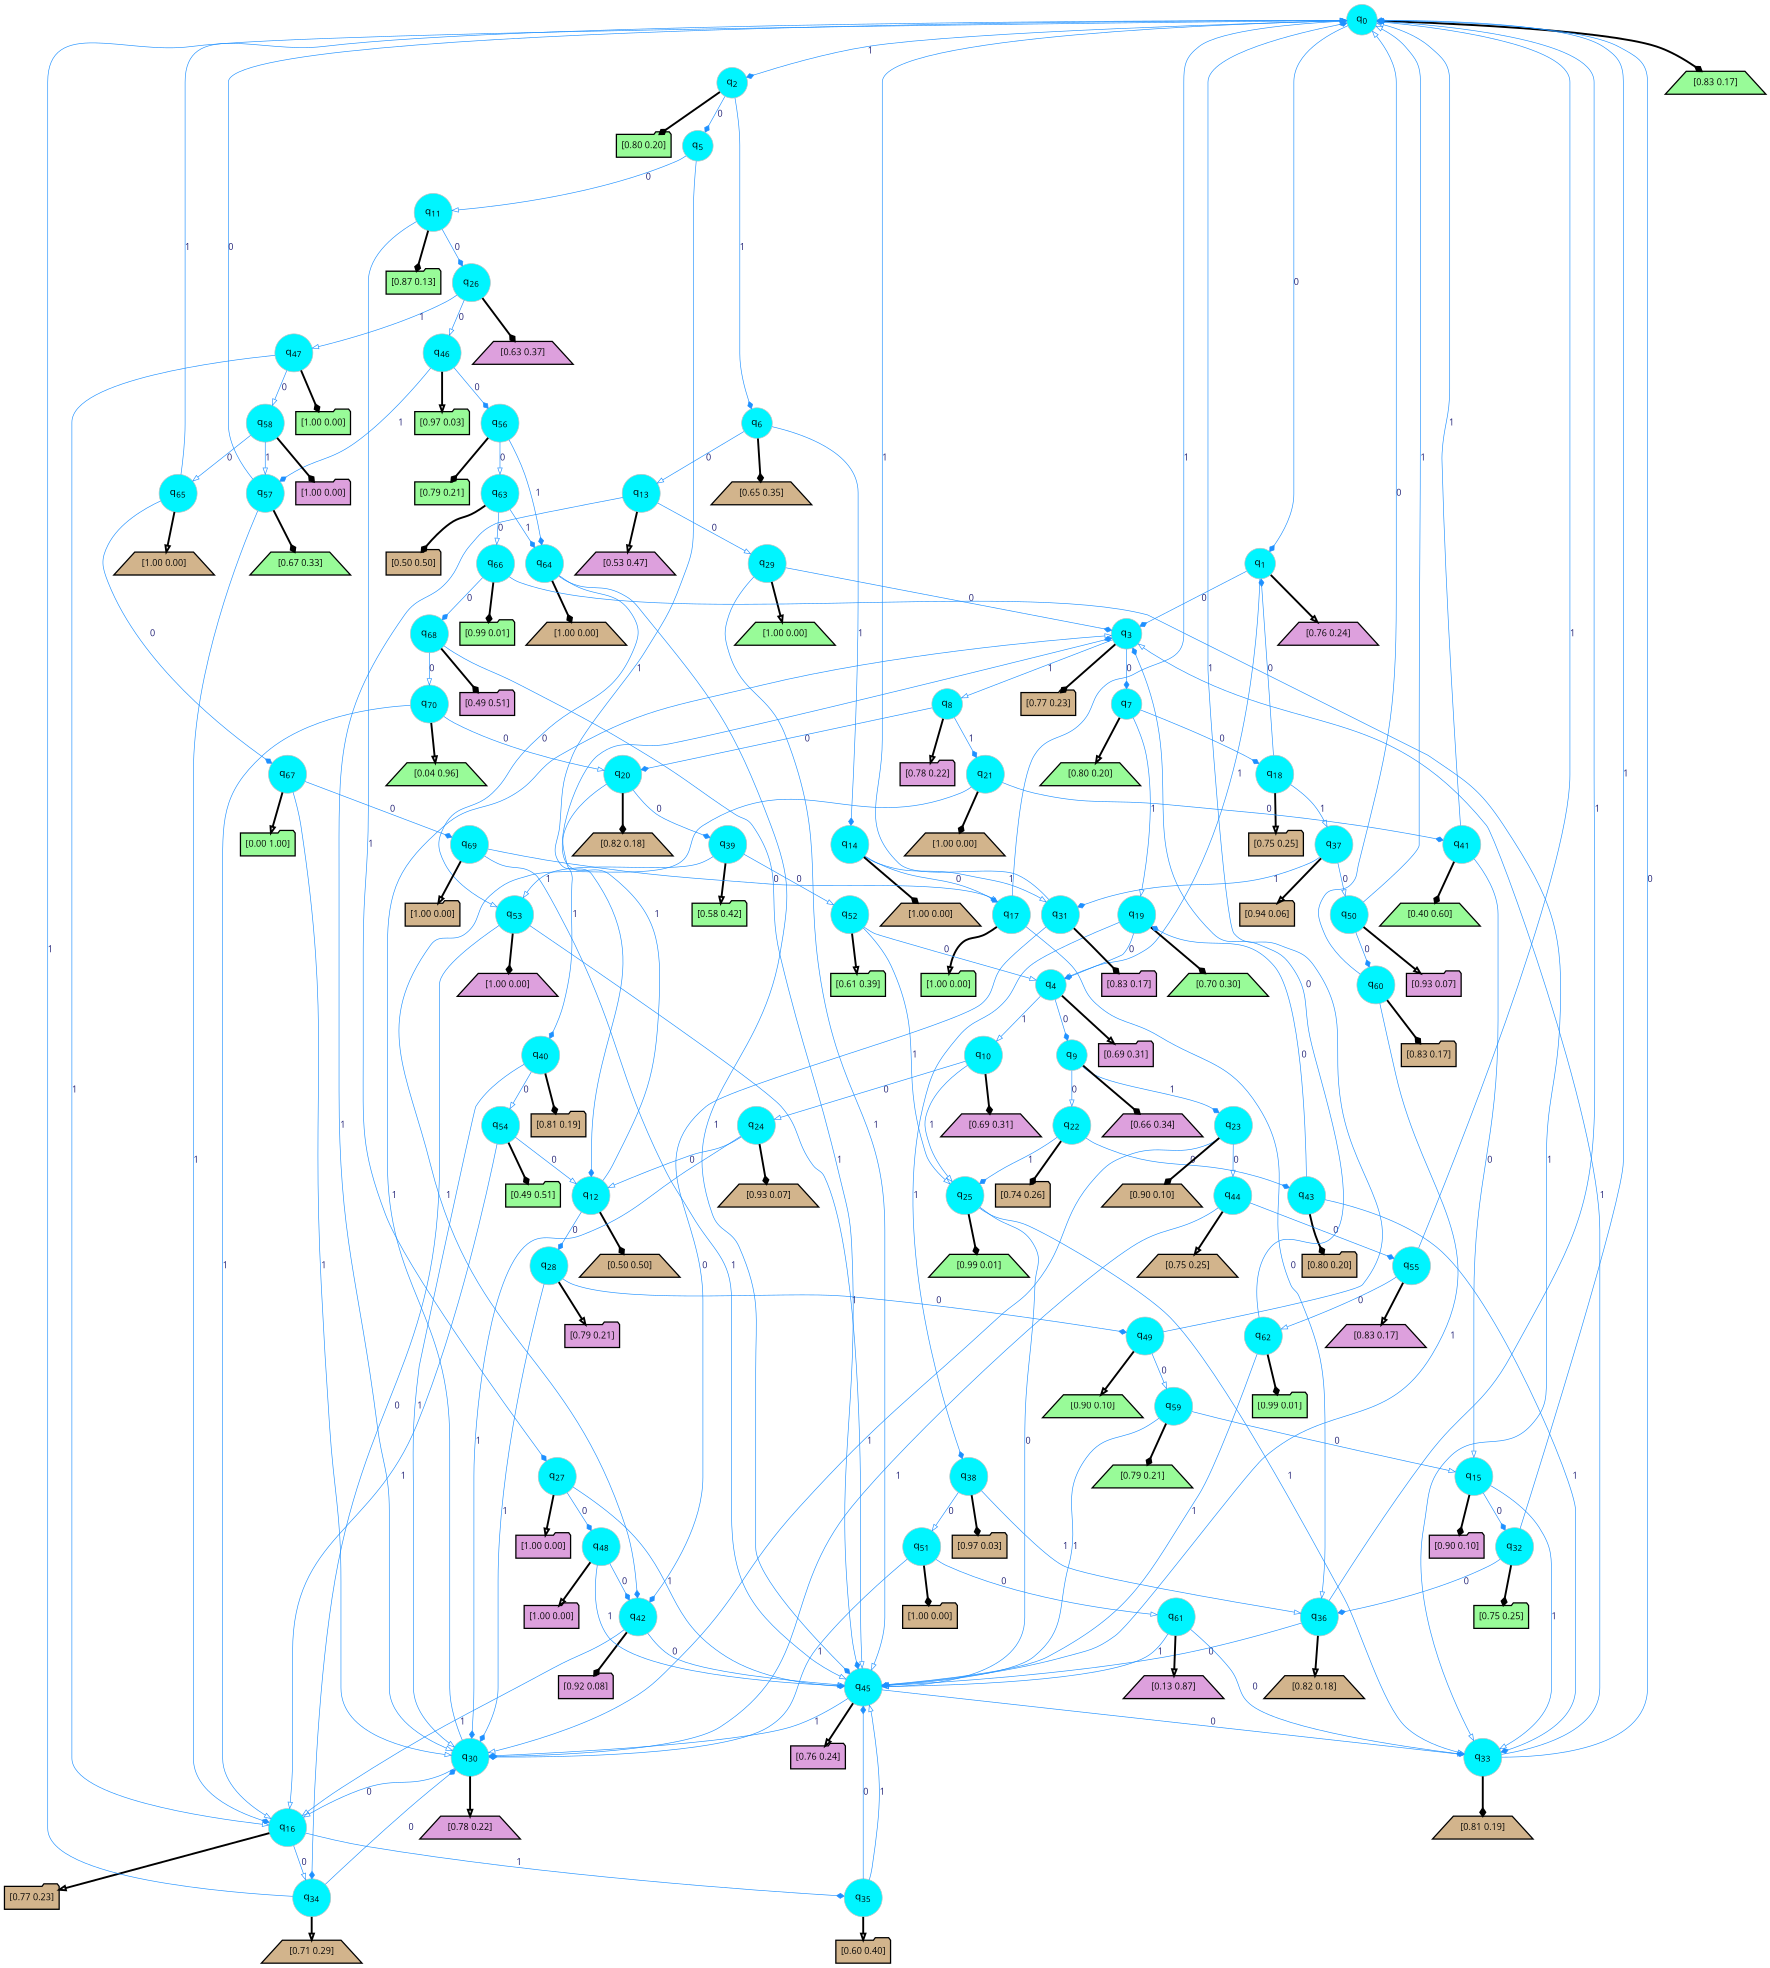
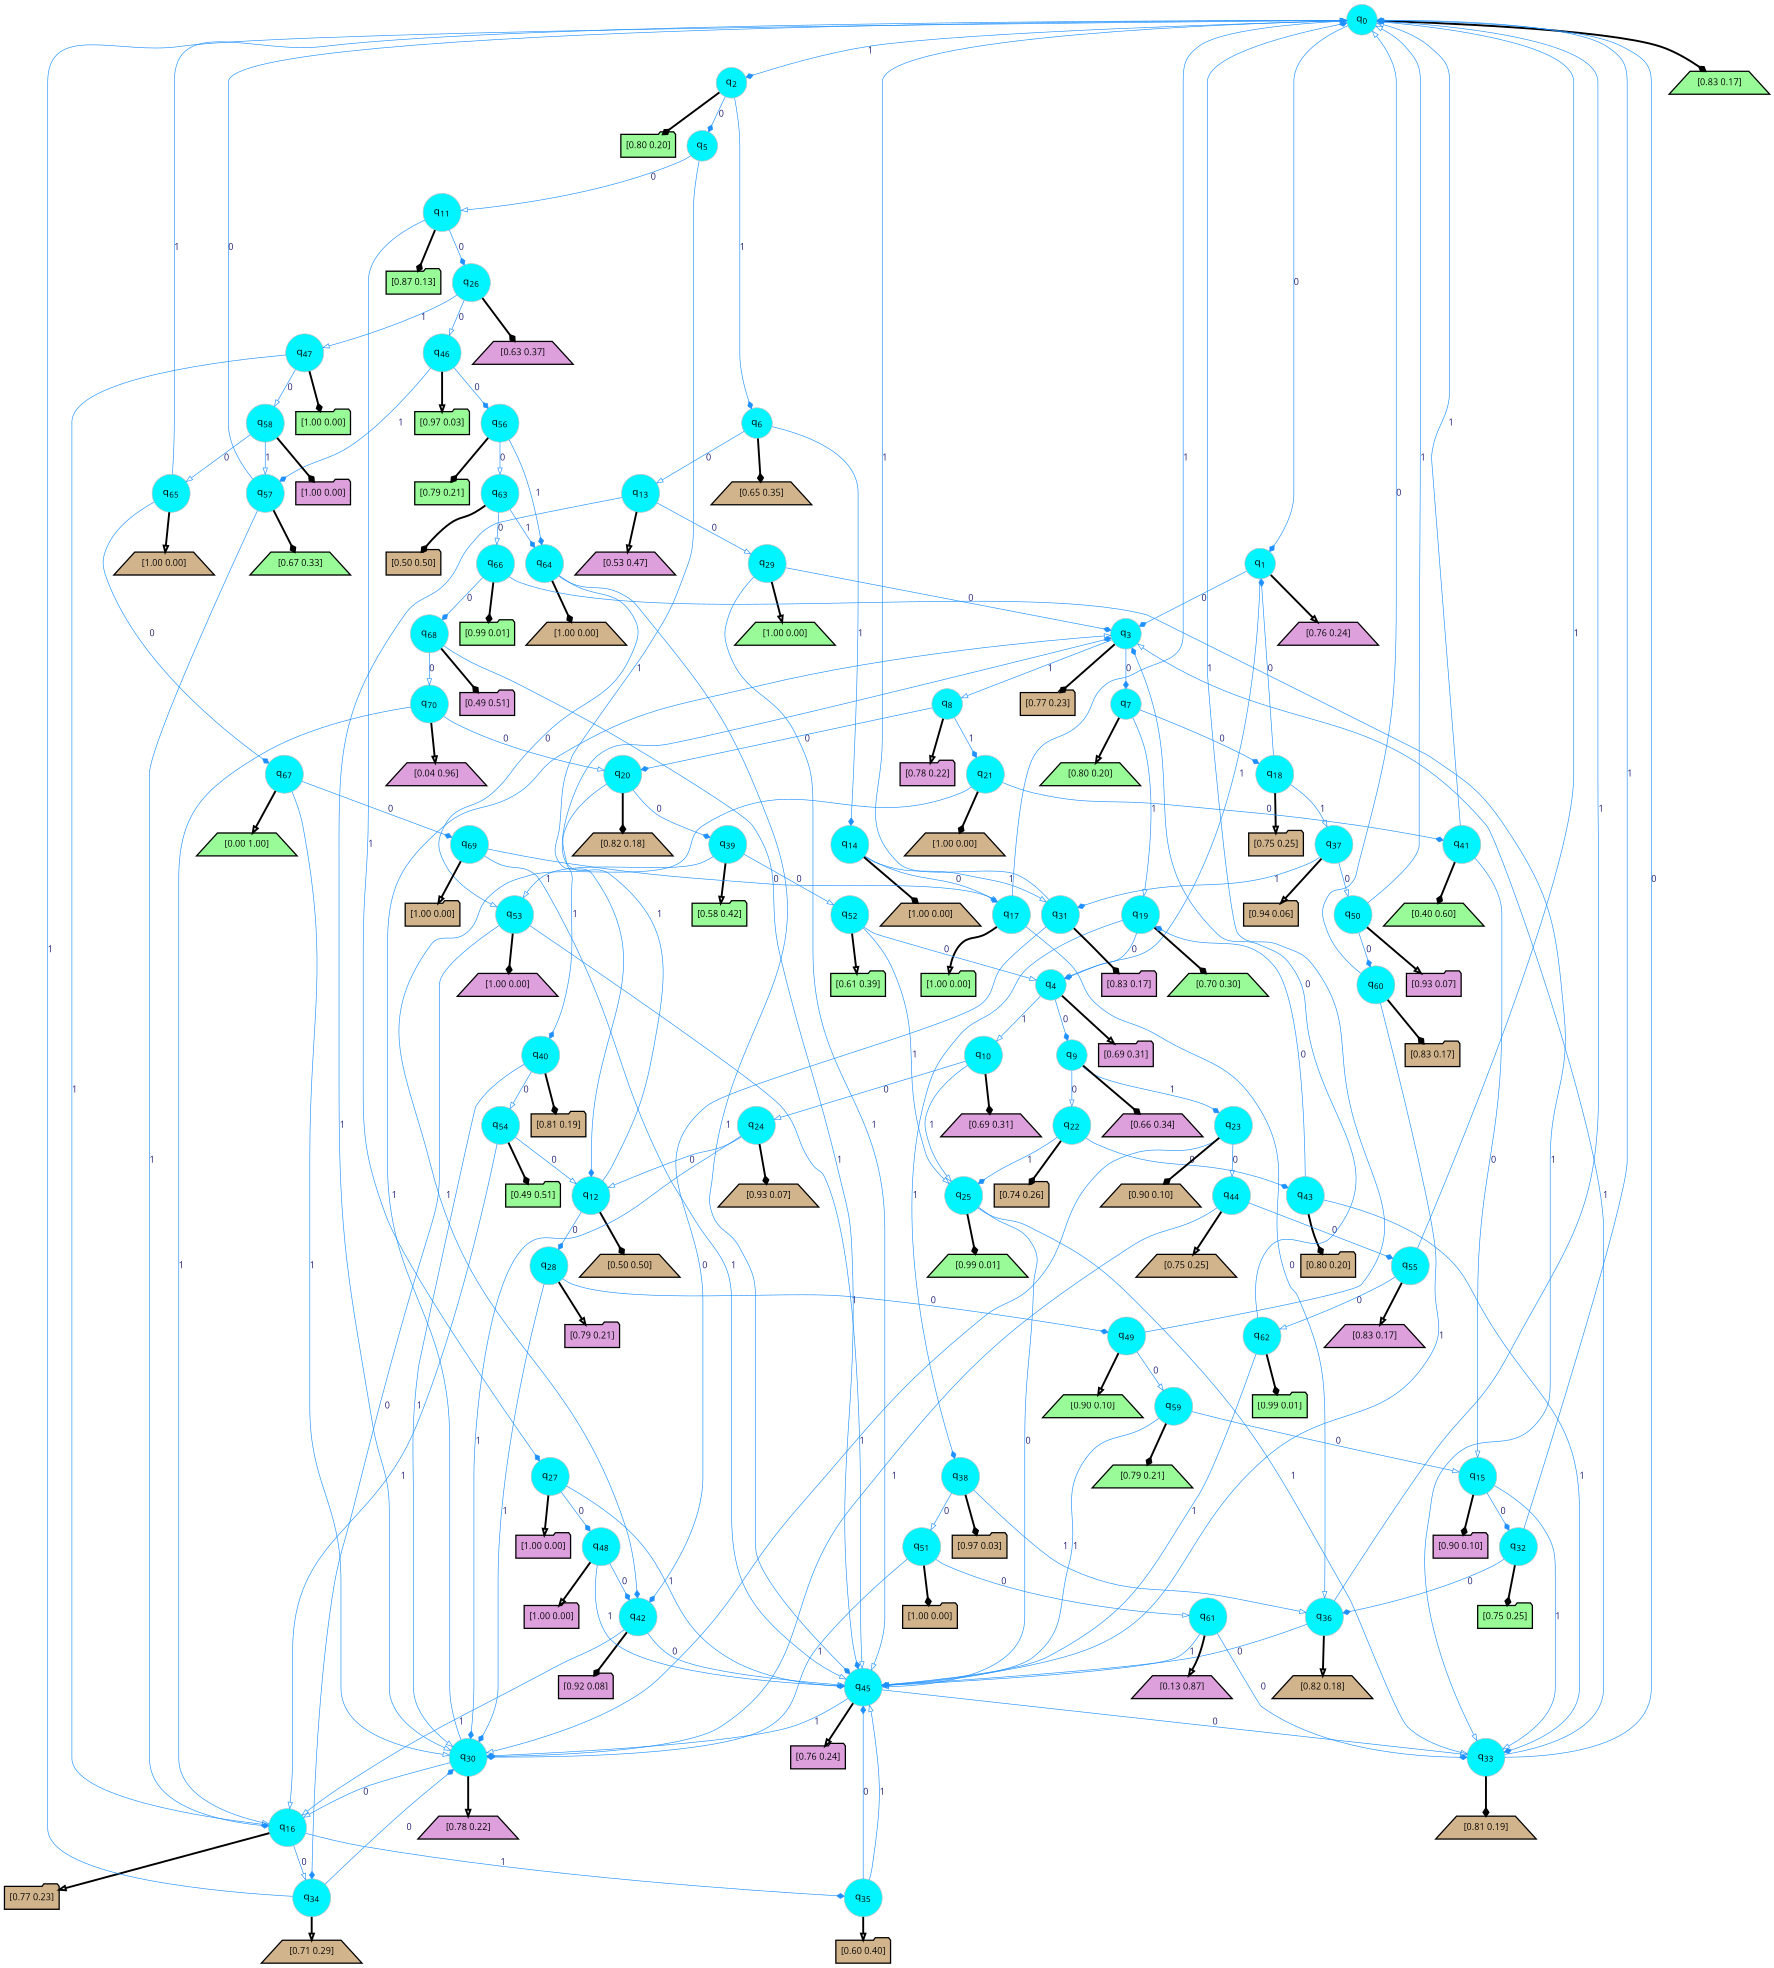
node "[0.04 0.96]": fillcolor palegreen -> plum
node "[0.00 1.00]": shape folder -> trapezium
